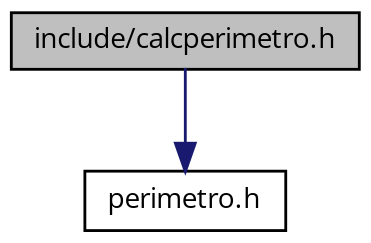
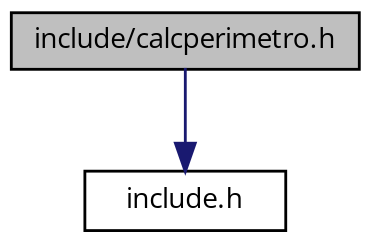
node "perimetro.h": label "perimetro.h" -> "include.h"
